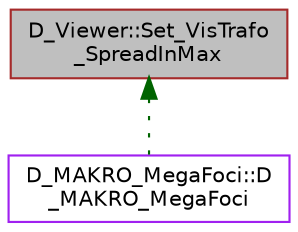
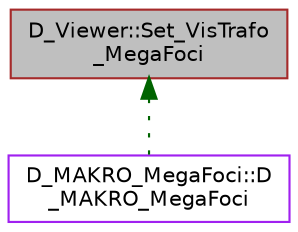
node "D_Viewer::Set_VisTrafo _SpreadInMax": label "D_Viewer::Set_VisTrafo _SpreadInMax" -> "D_Viewer::Set_VisTrafo _MegaFoci"
